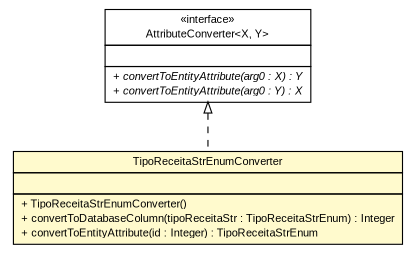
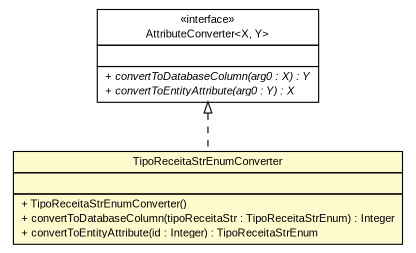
node "AttributeConverter<X, Y>": text "+ convertToEntityAttribute(arg0 : X) : Y" -> "+ convertToDatabaseColumn(arg0 : X) : Y"
